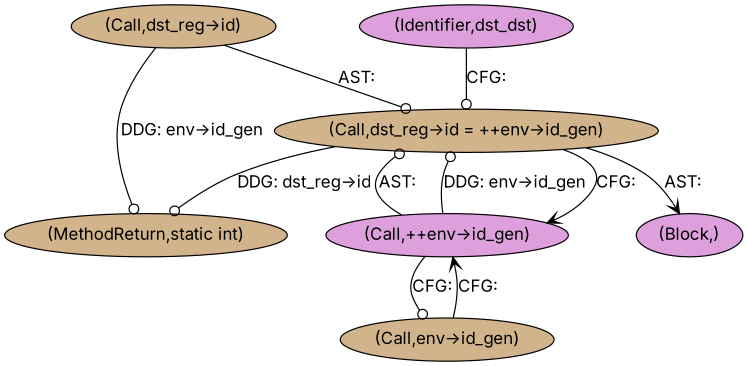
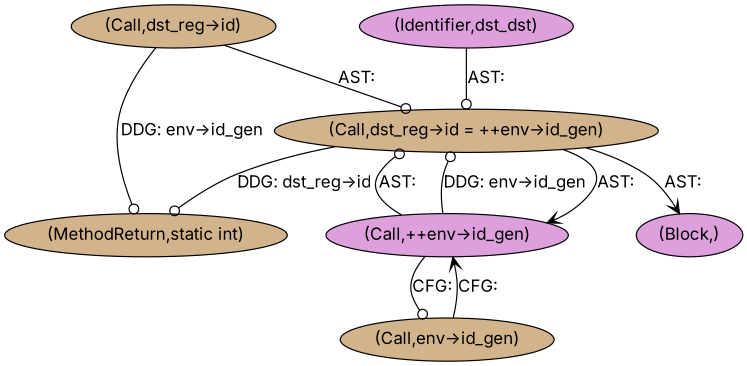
edge "(Identifier,dst_dst)" -> "(Call,dst_reg->id = ++env->id_gen)": label "CFG: " -> "AST: "
edge "(Call,dst_reg->id = ++env->id_gen)" -> "(Call,++env->id_gen)": label "CFG: " -> "AST: "
